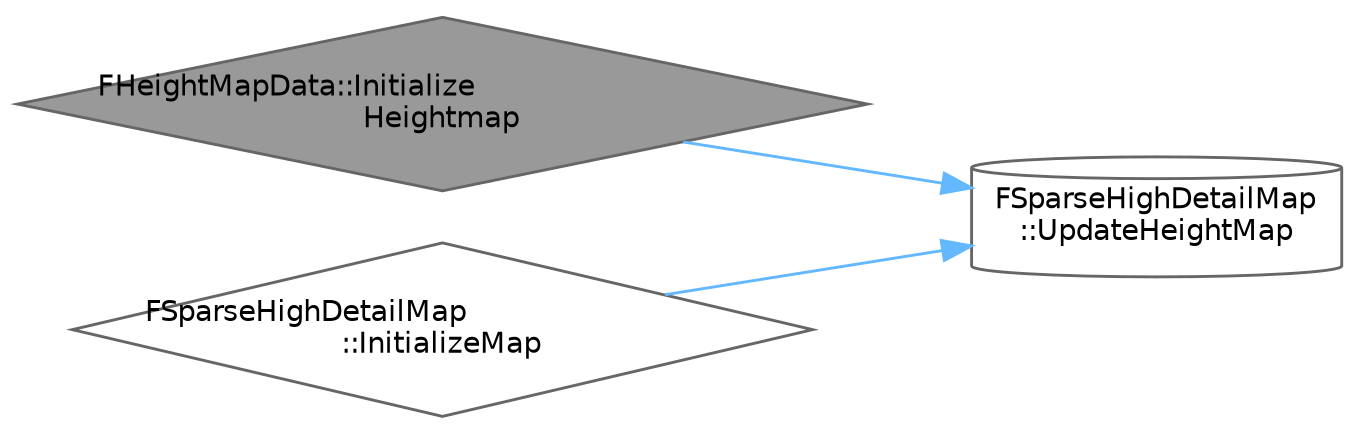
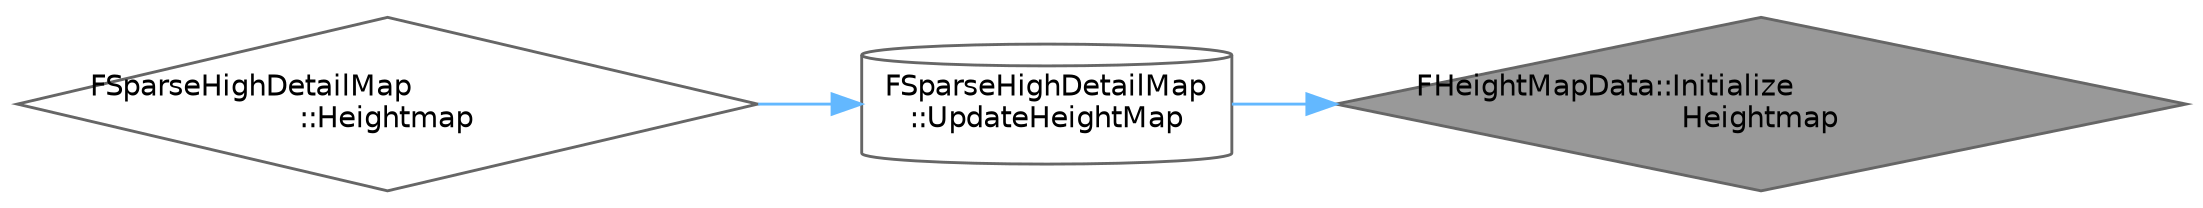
edge "FHeightMapData::Initialize Heightmap" -> "FSparseHighDetailMap ::UpdateHeightMap": reversed
node "FSparseHighDetailMap ::InitializeMap": label "FSparseHighDetailMap ::InitializeMap" -> "FSparseHighDetailMap ::Heightmap"
